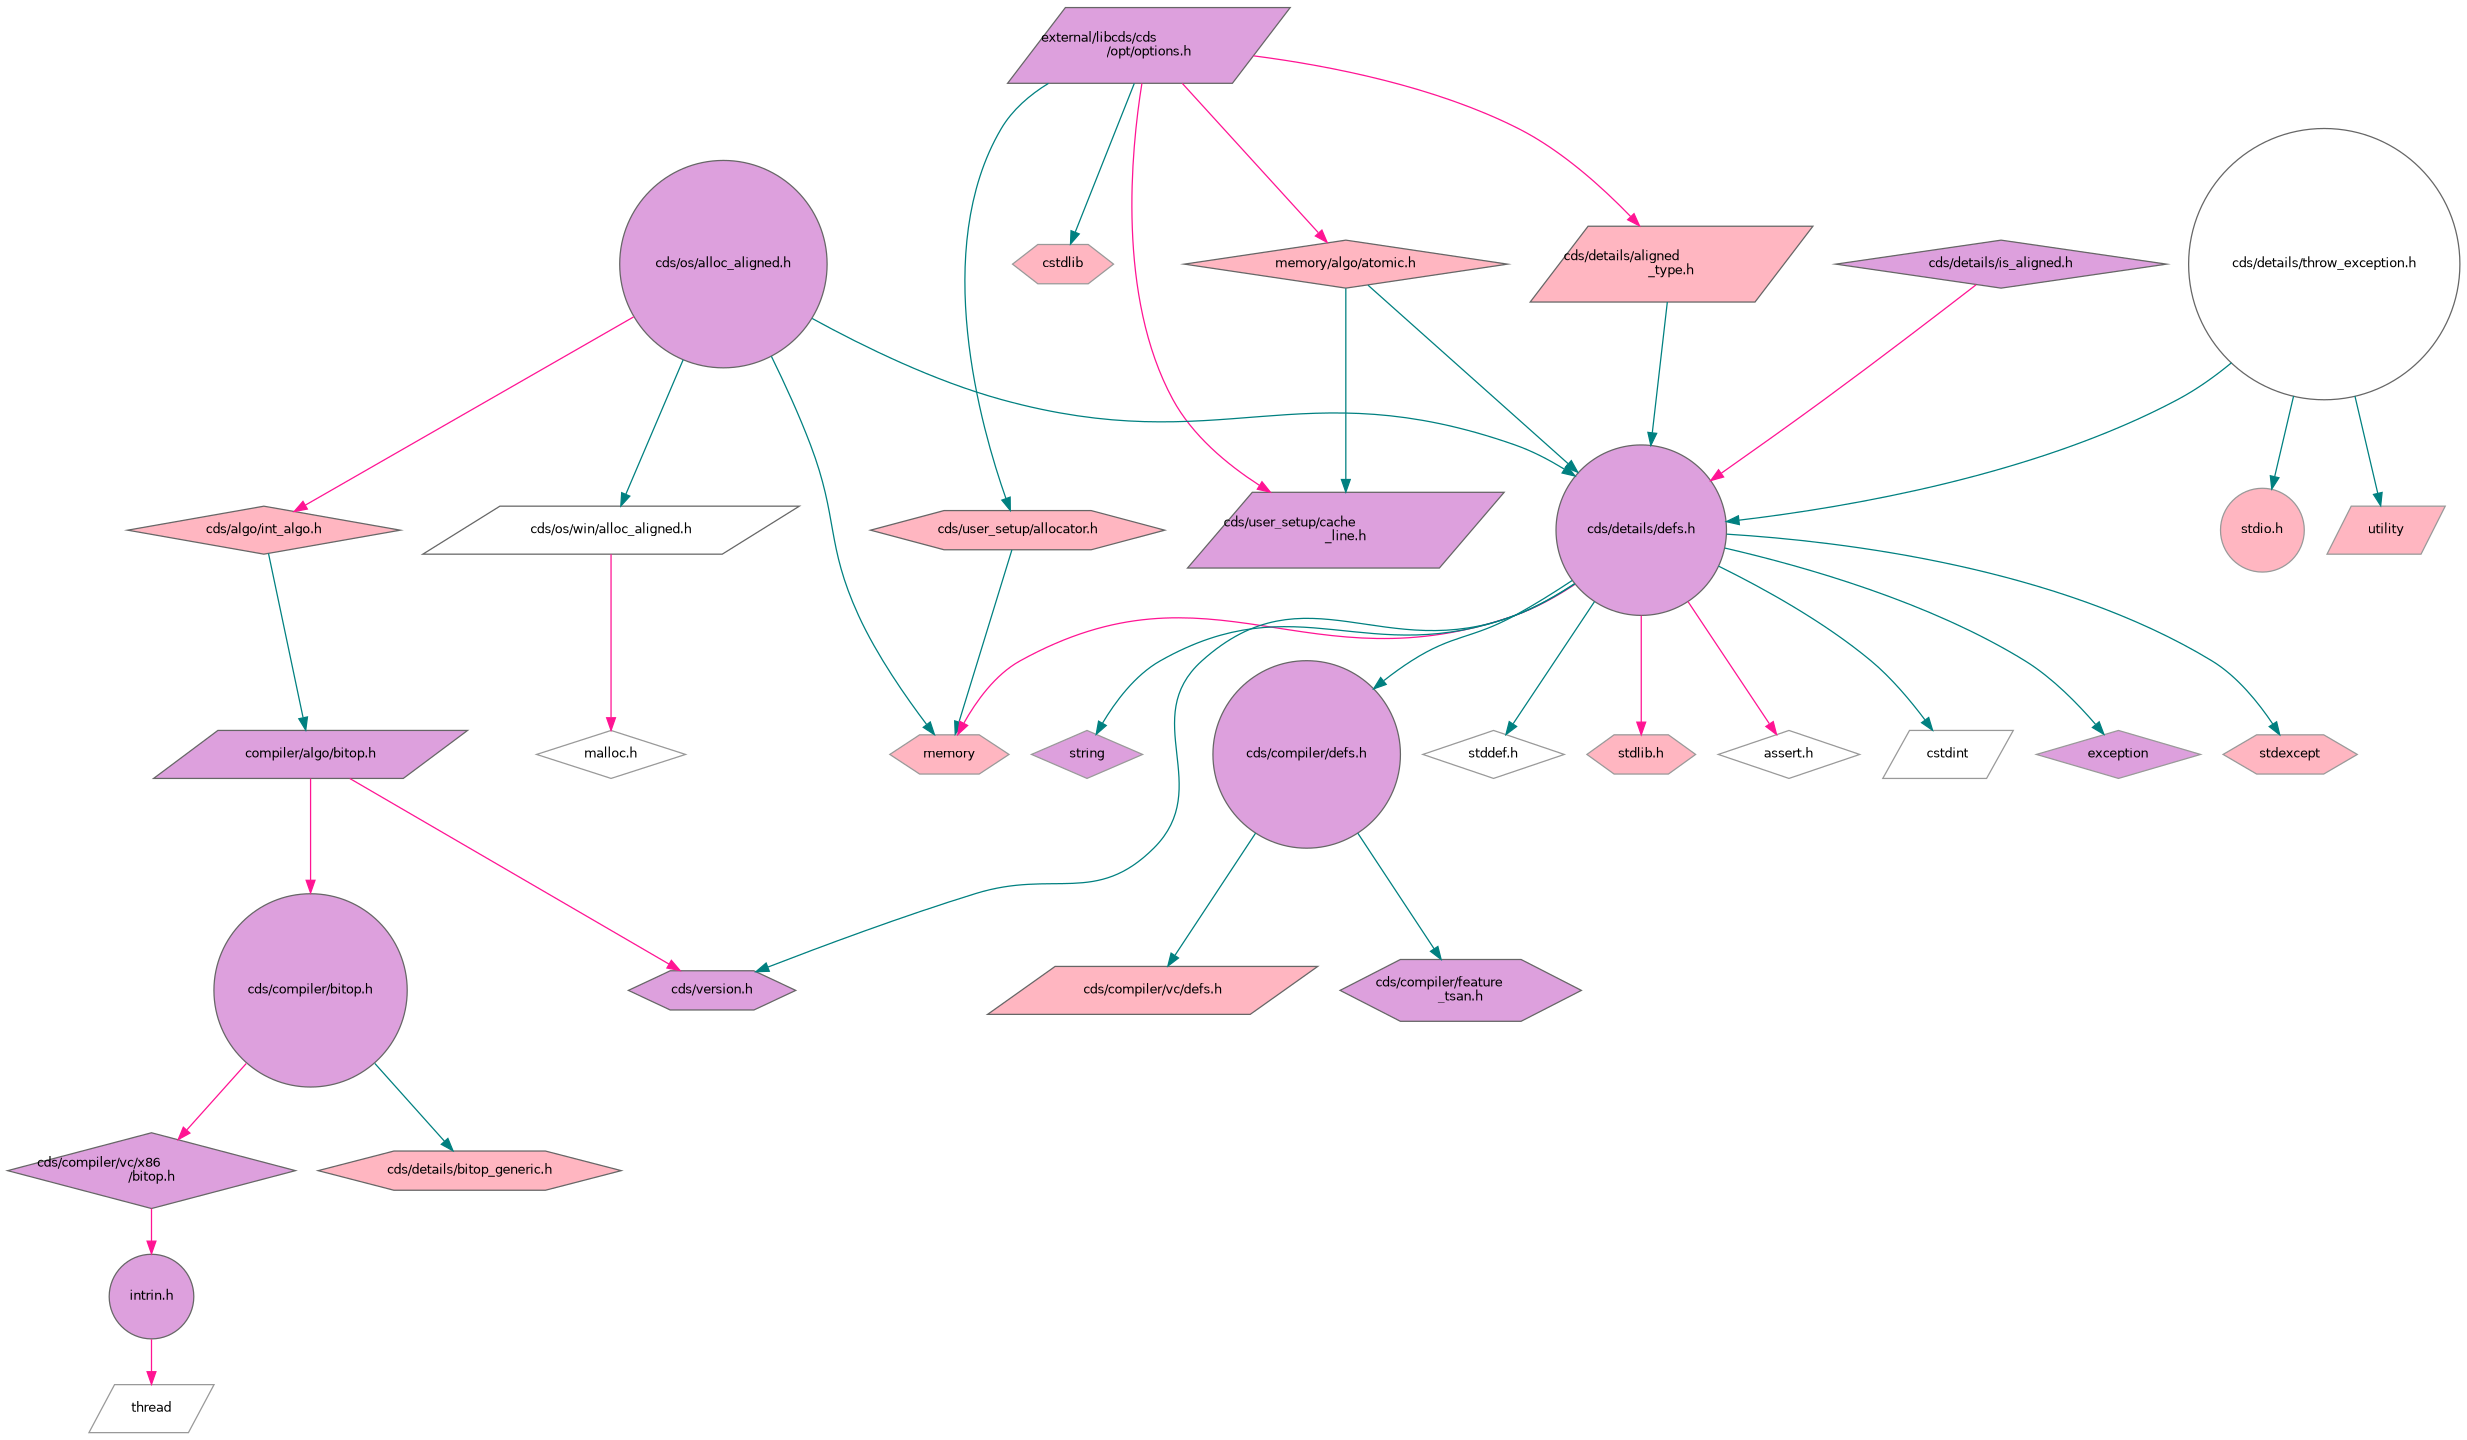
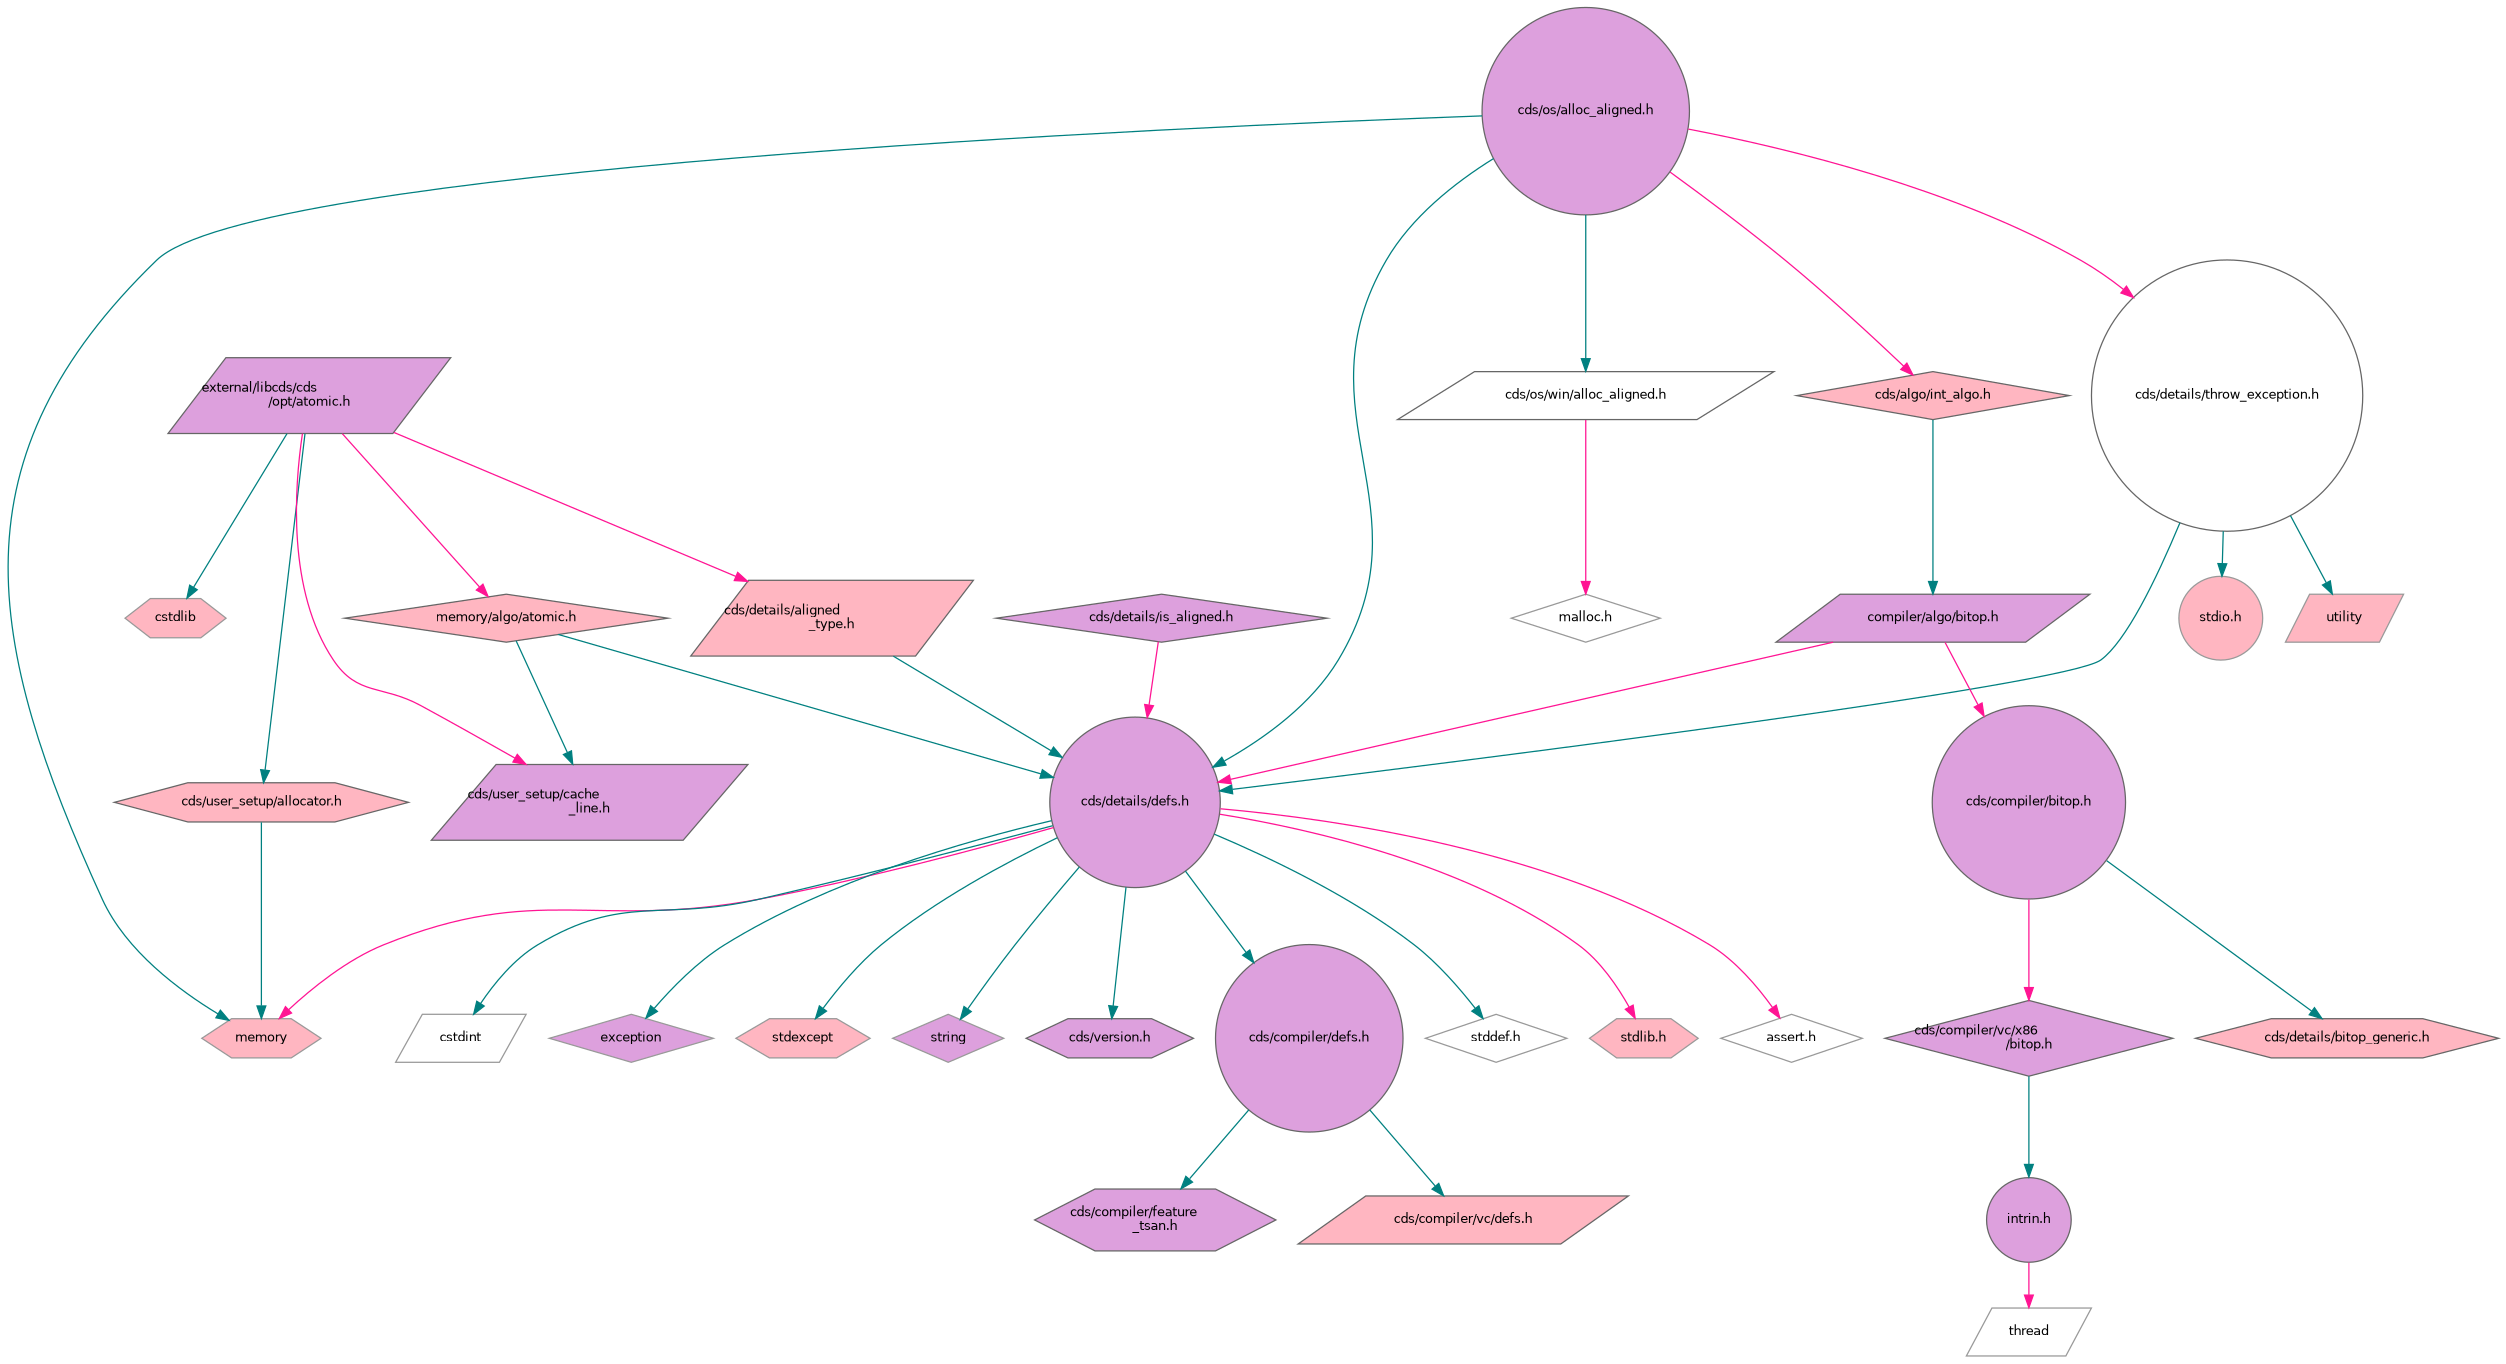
node "external/libcds/cds /opt/options.h": label "external/libcds/cds /opt/options.h" -> "external/libcds/cds /opt/atomic.h"
edge "cds/os/alloc_aligned.h" -> "cds/details/throw_exception.h": added
edge "compiler/algo/bitop.h" -> "cds/version.h": now "compiler/algo/bitop.h" -> "cds/details/defs.h"
edge "cds/compiler/vc/x86 /bitop.h" -> "intrin.h": color deeppink -> teal
